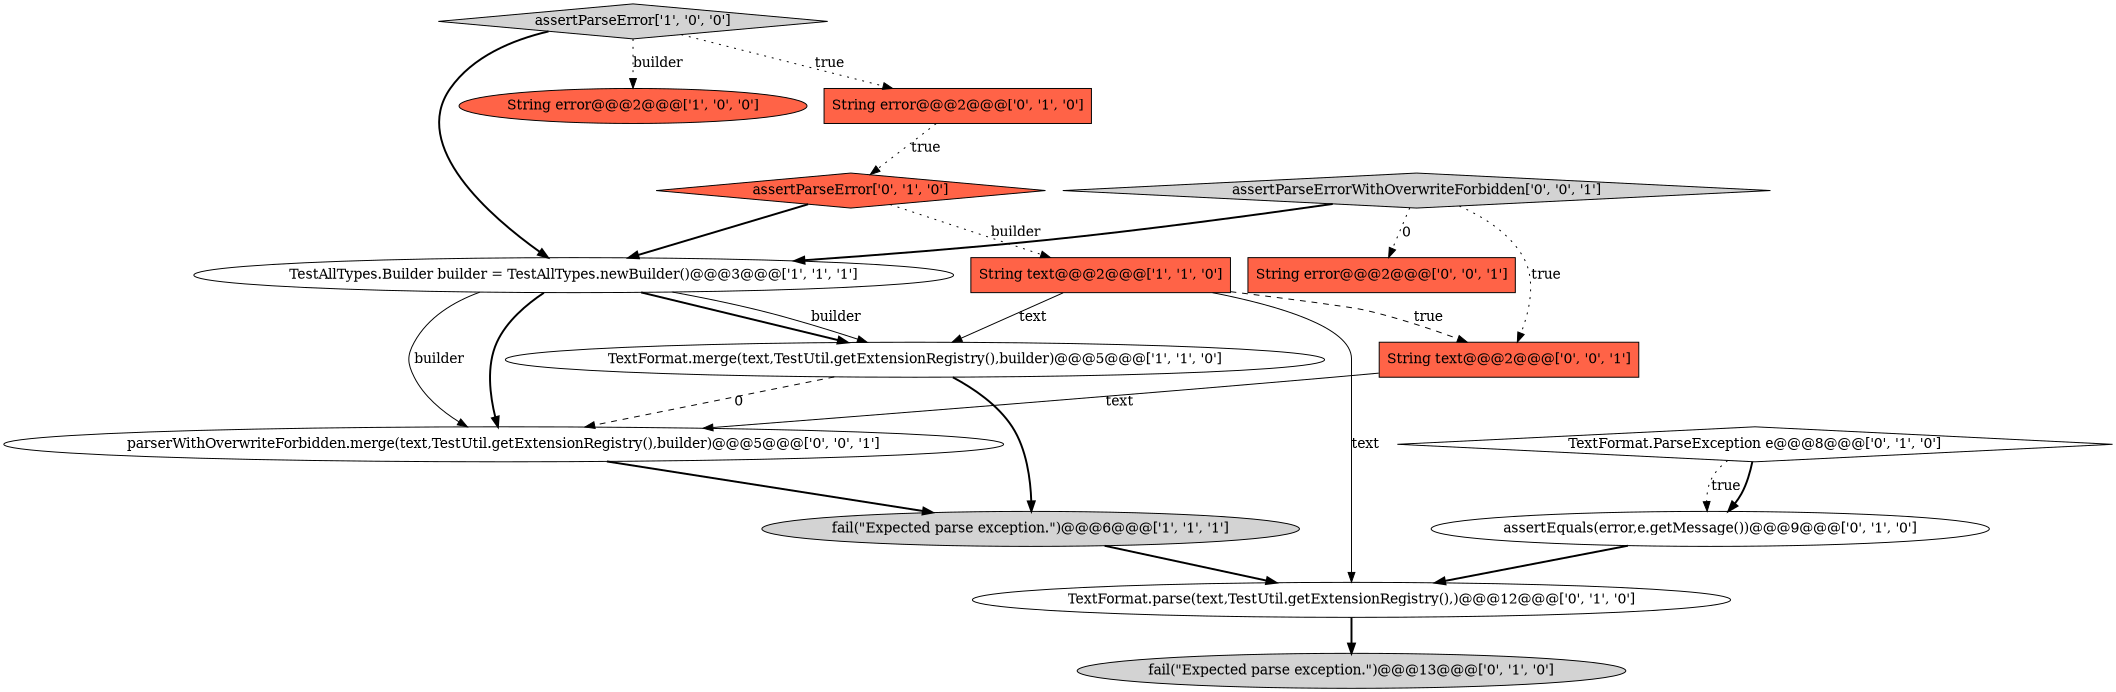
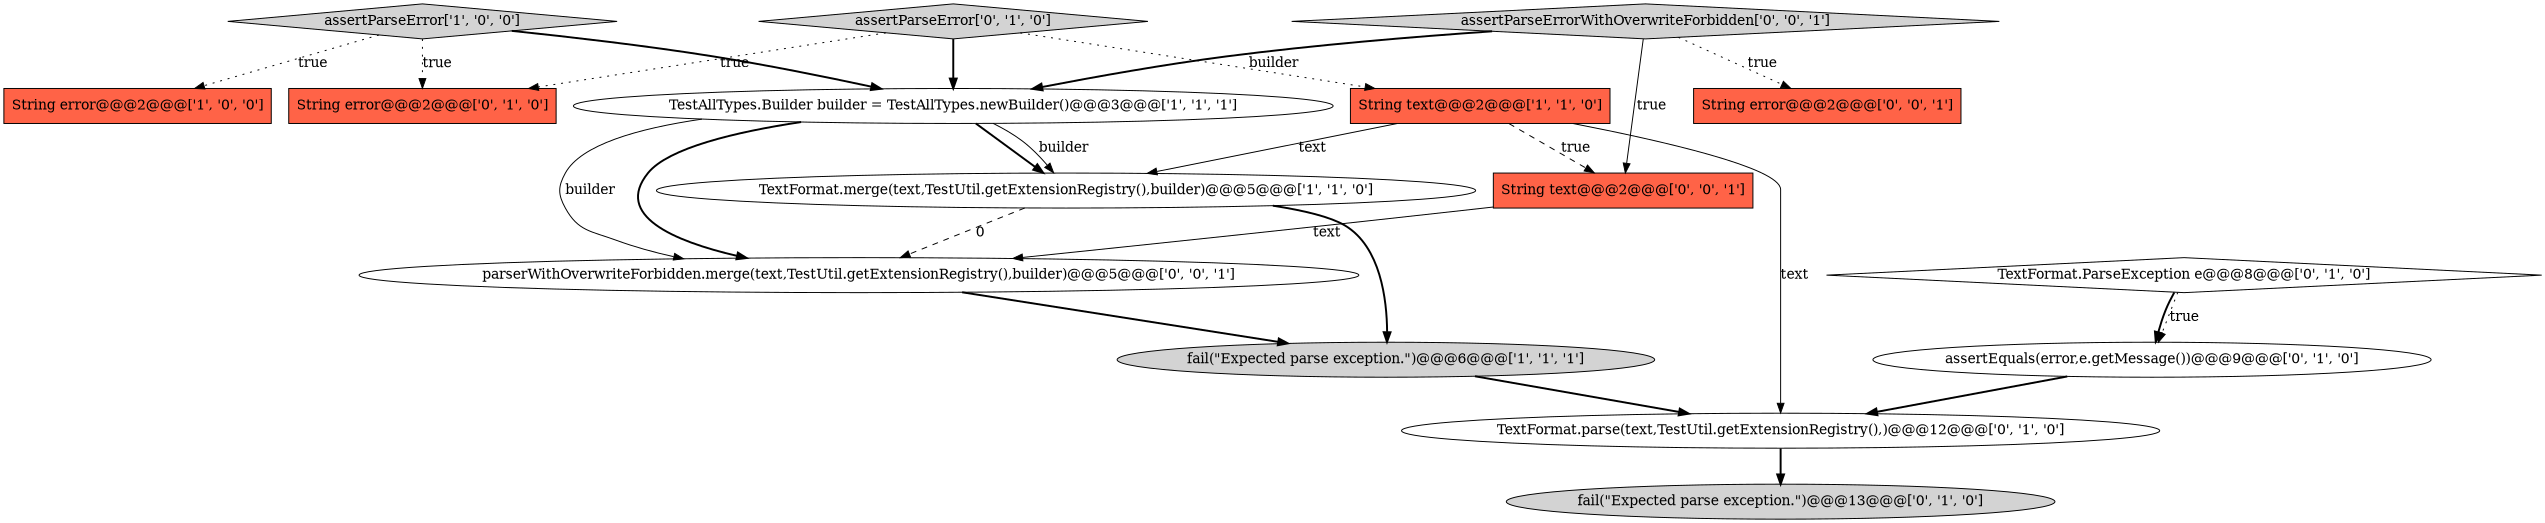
edge "assertParseError['1', '0', '0']" -> "String error@@@2@@@['1', '0', '0']": label "builder" -> "true"
node "String error@@@2@@@['1', '0', '0']": shape ellipse -> box
edge "String error@@@2@@@['0', '1', '0']" -> "assertParseError['0', '1', '0']": reversed
node "assertParseError['0', '1', '0']": fillcolor tomato -> lightgray
edge "assertParseErrorWithOverwriteForbidden['0', '0', '1']" -> "String error@@@2@@@['0', '0', '1']": label "0" -> "true"
edge "assertParseErrorWithOverwriteForbidden['0', '0', '1']" -> "String text@@@2@@@['0', '0', '1']": style dotted -> solid
